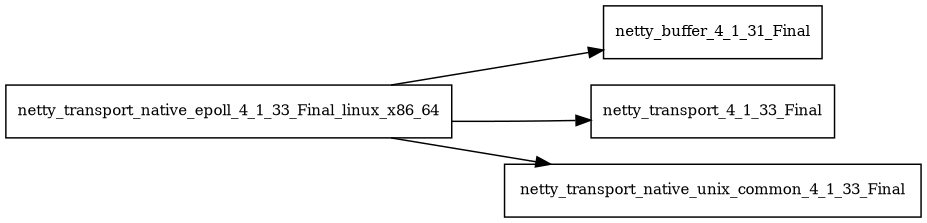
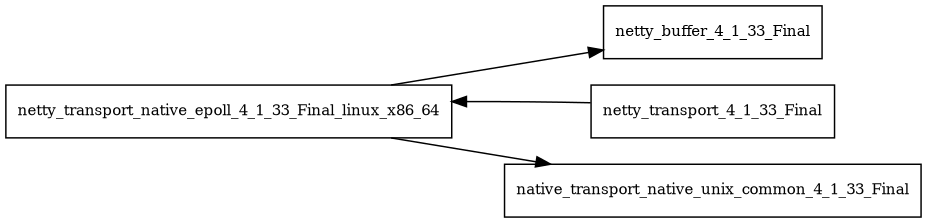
node "netty_buffer_4_1_31_Final": label "netty_buffer_4_1_31_Final" -> "netty_buffer_4_1_33_Final"
edge "netty_transport_native_epoll_4_1_33_Final_linux_x86_64" -> "netty_transport_4_1_33_Final": reversed
node "netty_transport_native_unix_common_4_1_33_Final": label "netty_transport_native_unix_common_4_1_33_Final" -> "native_transport_native_unix_common_4_1_33_Final"
